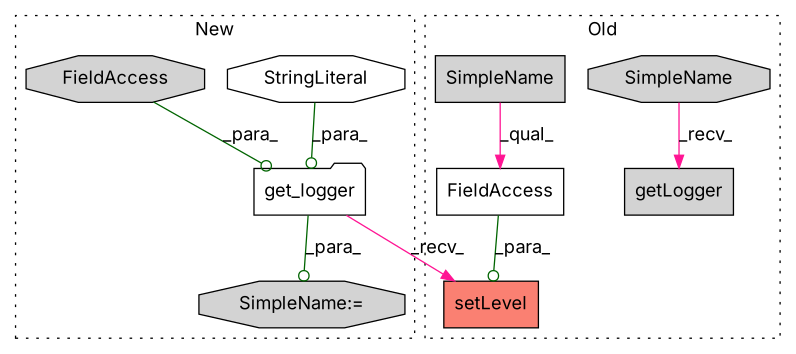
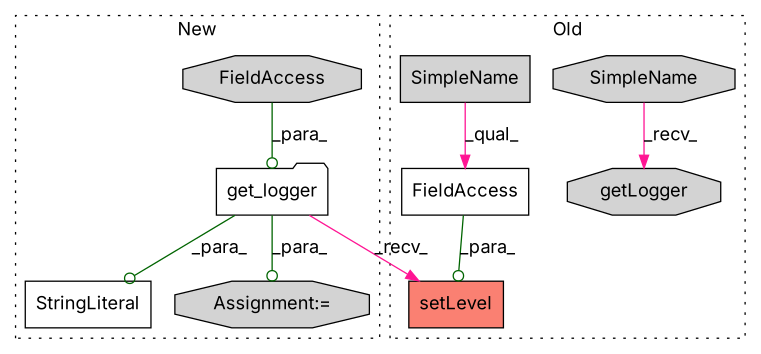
node "StringLiteral": shape octagon -> box
edge "StringLiteral" -> "get_logger": reversed
node "getLogger": shape box -> octagon
node "SimpleName:=": label "SimpleName:=" -> "Assignment:="
